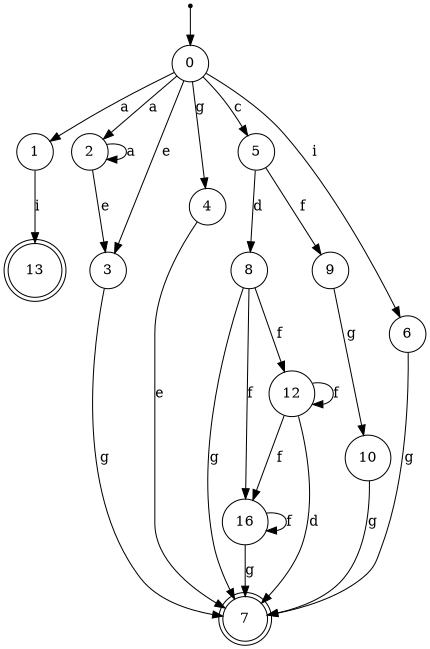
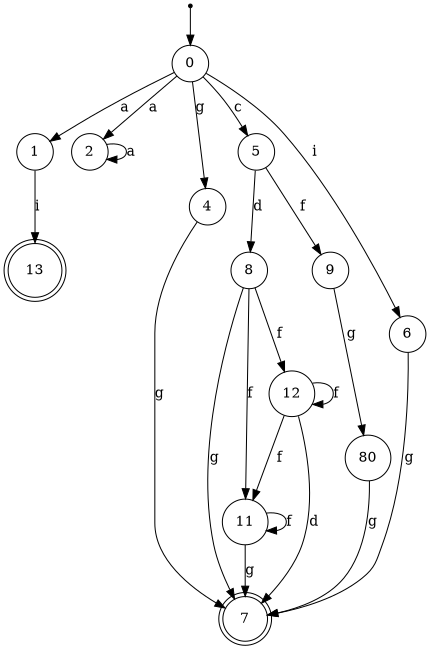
node "3": removed
edge "4" -> "7": label "e" -> "g"
node "10": label "10" -> "80"
node "16": label "16" -> "11"
